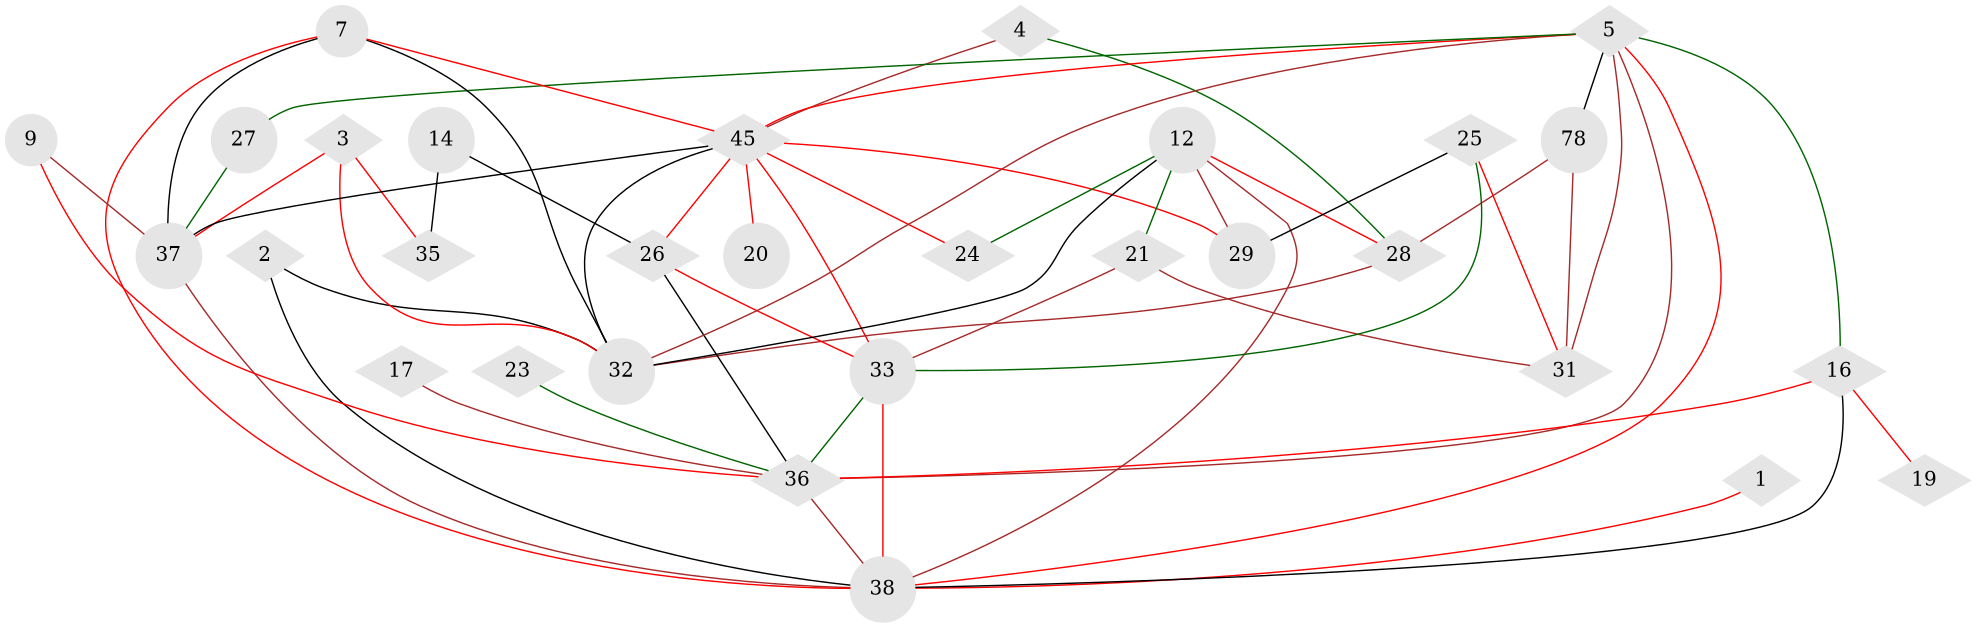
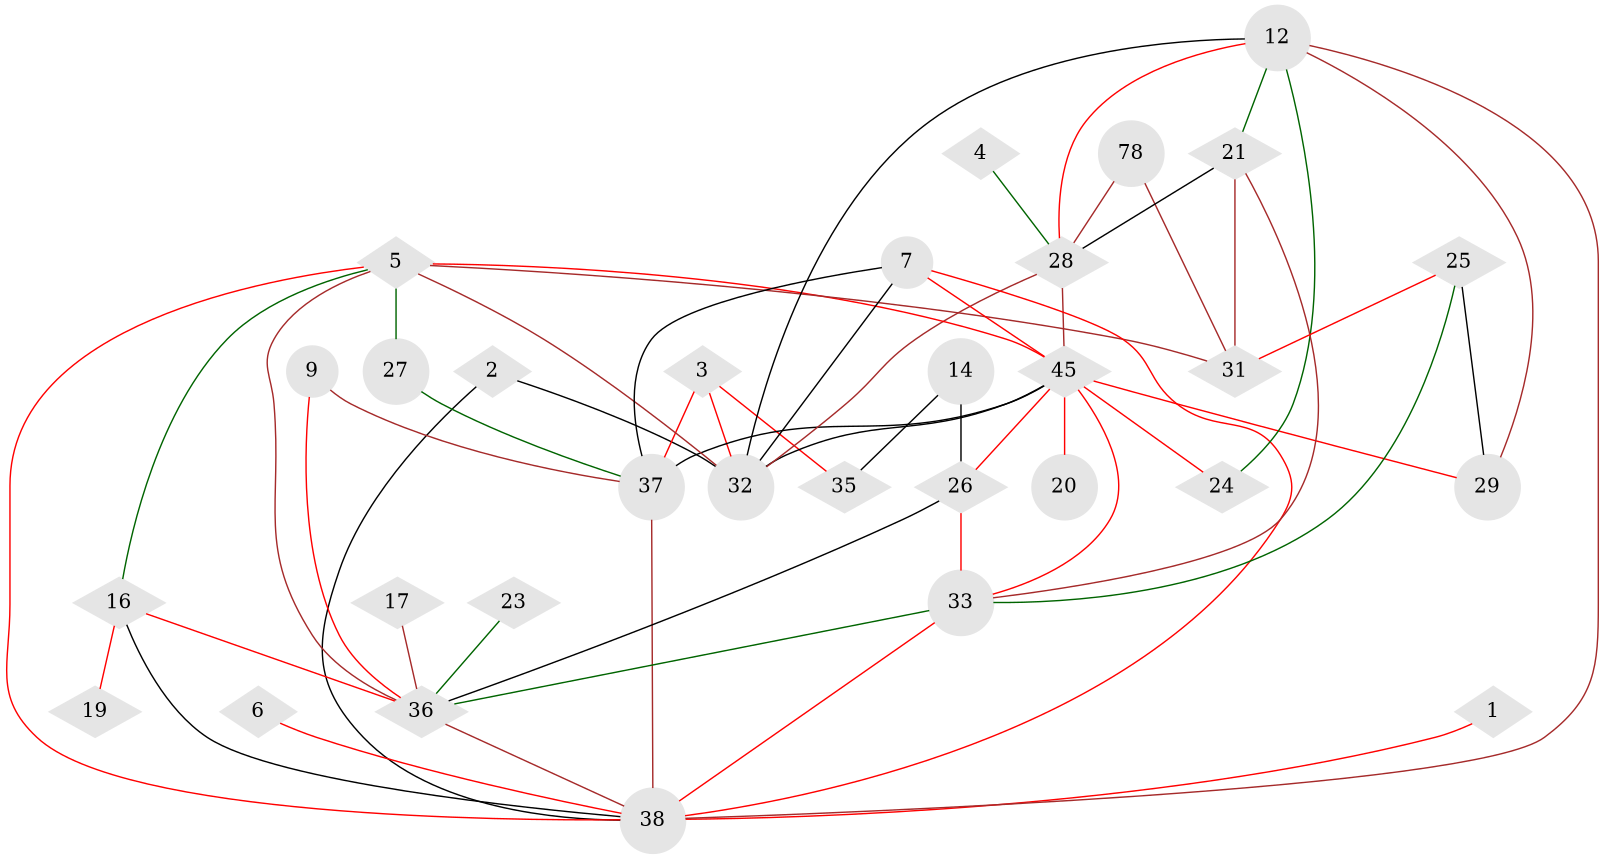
edge "4" -- "45": now "28" -- "45"
edge "5" -- "78": removed
edge "21" -- "28": added
node "6": added
